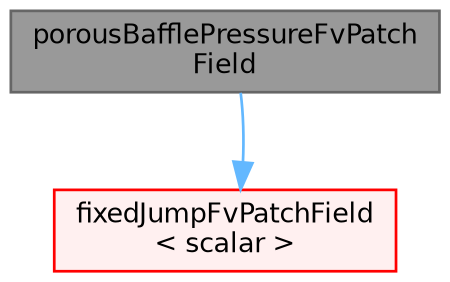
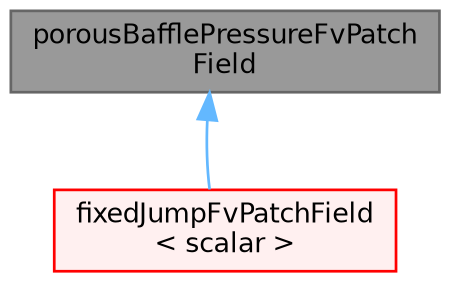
edge "porousBafflePressureFvPatch Field" -> "fixedJumpFvPatchField < scalar >": reversed
